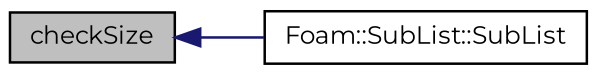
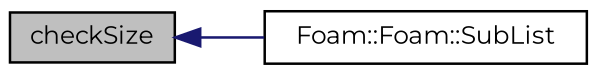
node "Foam::SubList::SubList": label "Foam::SubList::SubList" -> "Foam::Foam::SubList"
